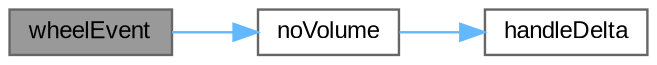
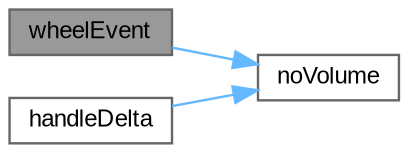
edge "noVolume" -> "handleDelta": reversed
